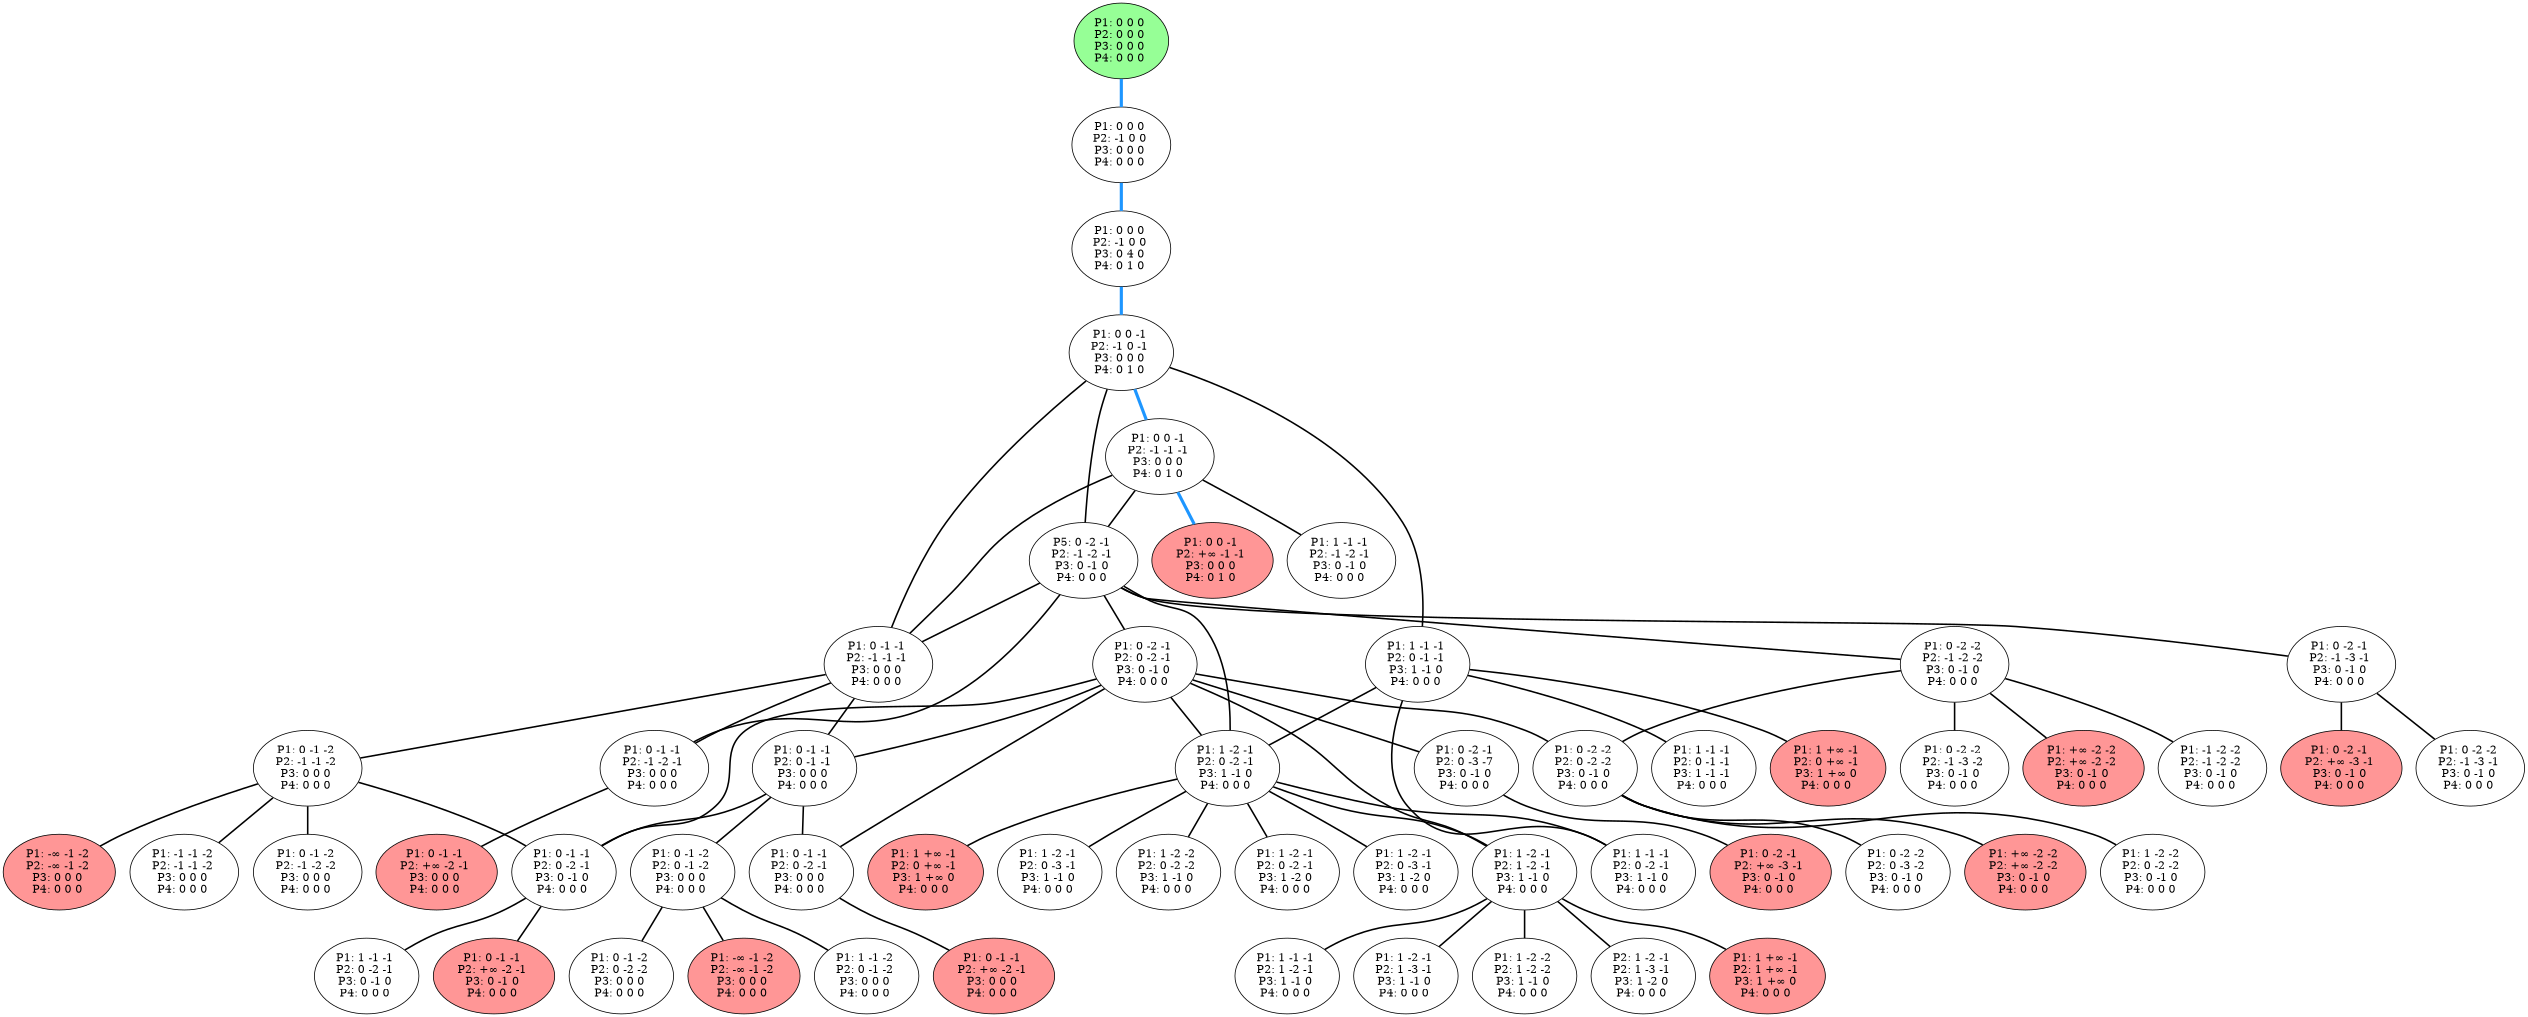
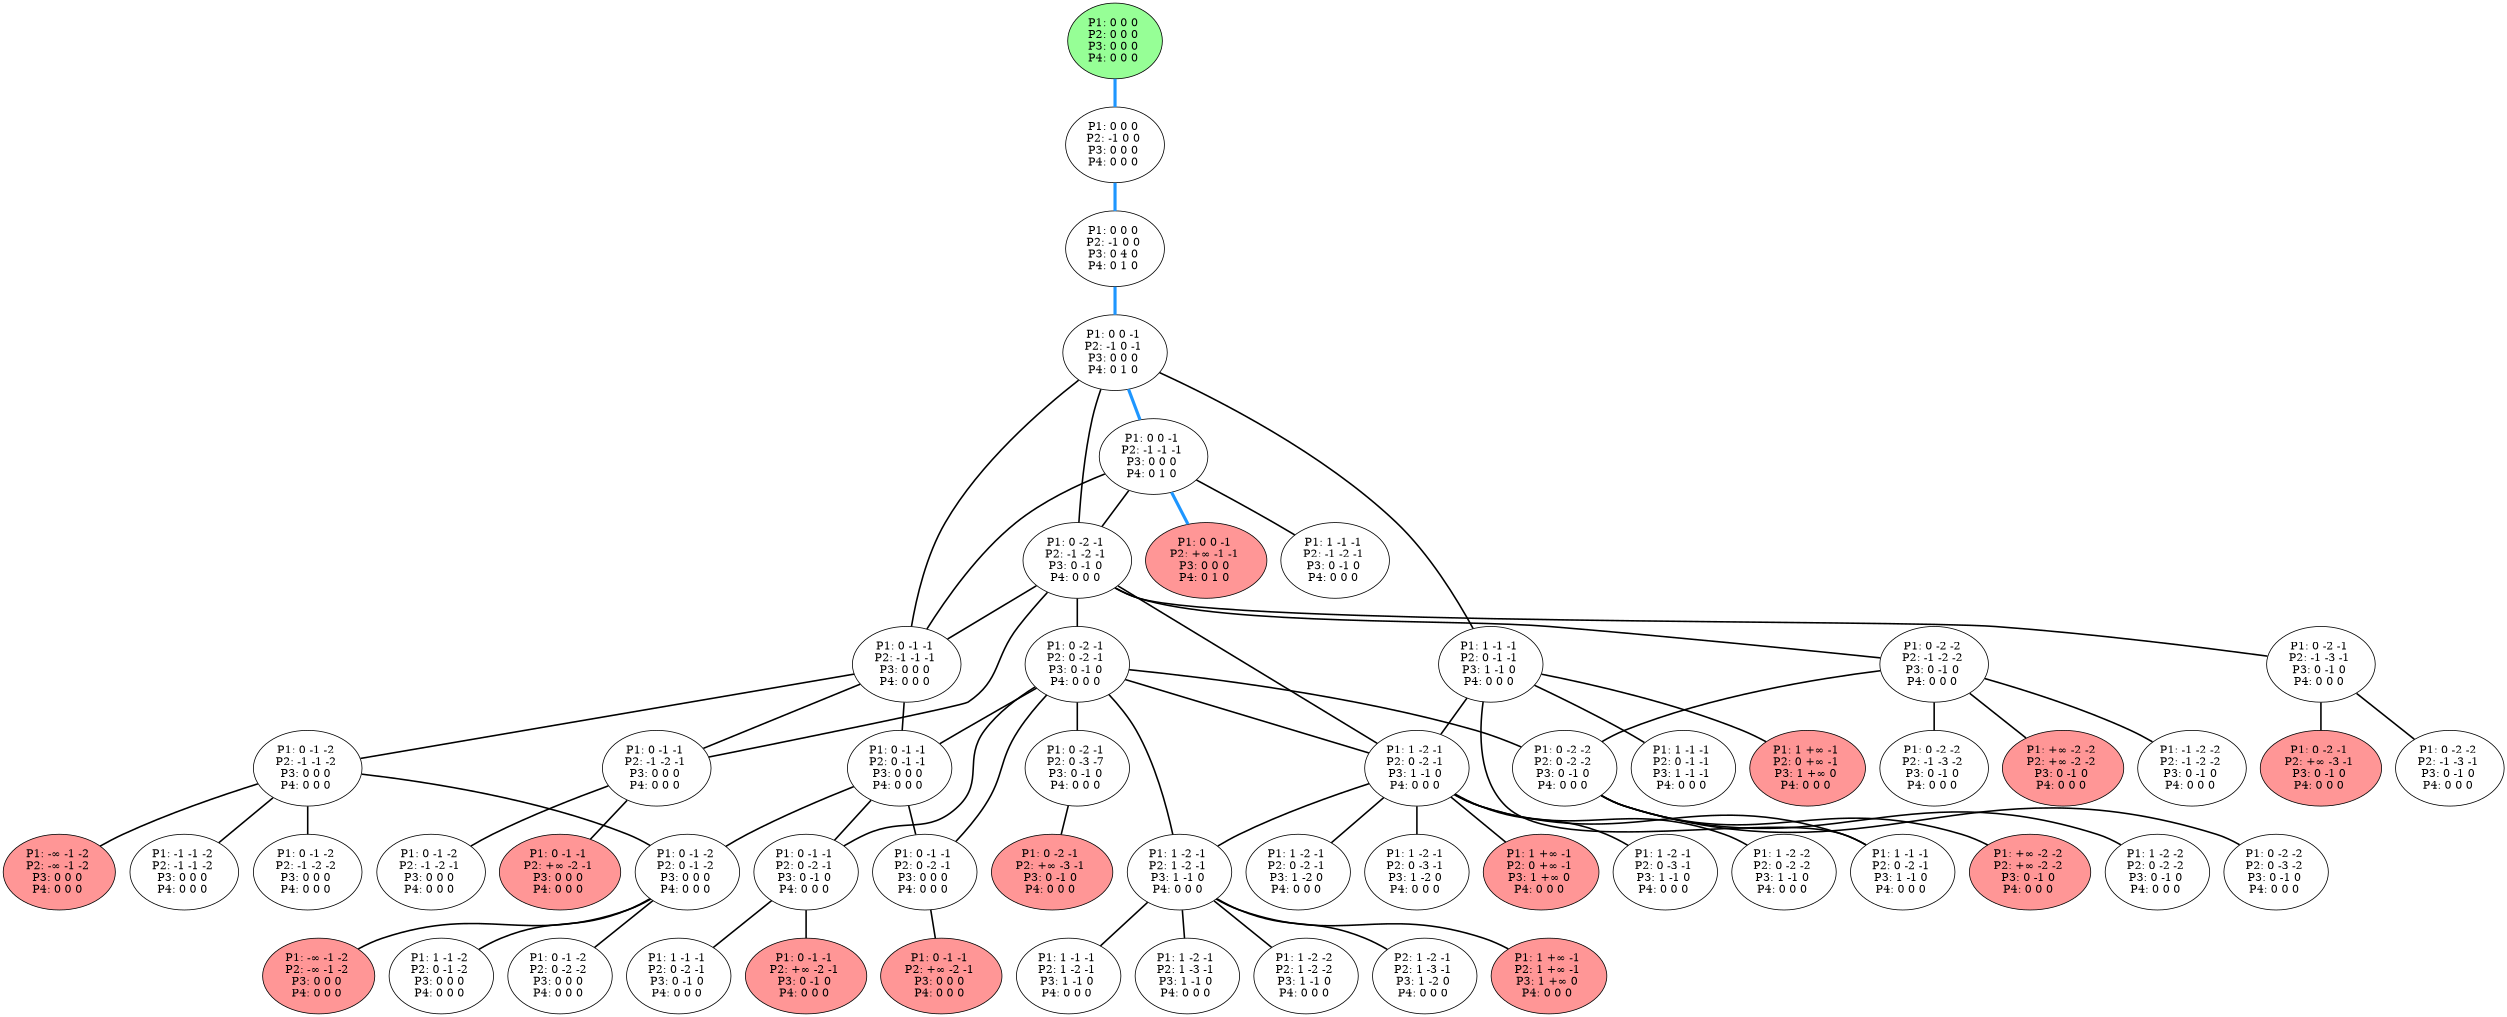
node "P5: 0 -2 -1 P2: -1 -2 -1 P3: 0 -1 0 P4: 0 0 0": label "P5: 0 -2 -1 P2: -1 -2 -1 P3: 0 -1 0 P4: 0 0 0" -> "P1: 0 -2 -1 P2: -1 -2 -1 P3: 0 -1 0 P4: 0 0 0"
edge "P1: 0 -1 -2 P2: -1 -1 -2 P3: 0 0 0 P4: 0 0 0" -- "P1: 0 -1 -1 P2: 0 -2 -1 P3: 0 -1 0 P4: 0 0 0": now "P1: 0 -1 -2 P2: -1 -1 -2 P3: 0 0 0 P4: 0 0 0" -- "P1: 0 -1 -2 P2: 0 -1 -2 P3: 0 0 0 P4: 0 0 0"
node "P1: 0 -1 -2 P2: -1 -2 -1 P3: 0 0 0 P4: 0 0 0": added
